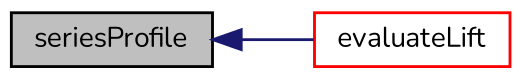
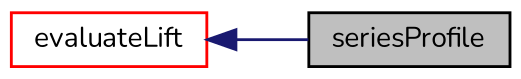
edge "evaluateLift" -> "seriesProfile": reversed
